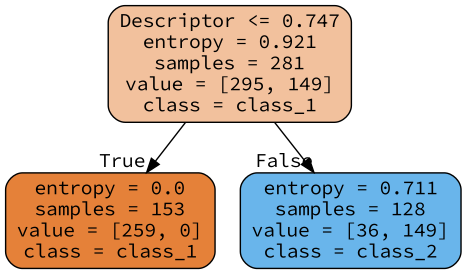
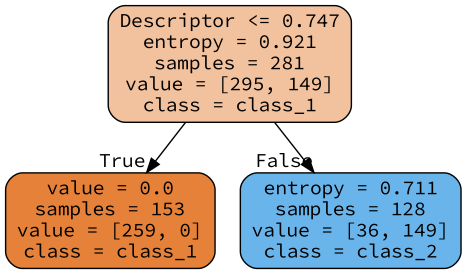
node "entropy = 0.0 samples = 153 value = [259, 0] class = class_1": label "entropy = 0.0 samples = 153 value = [259, 0] class = class_1" -> "value = 0.0 samples = 153 value = [259, 0] class = class_1"
